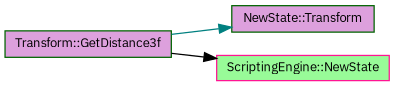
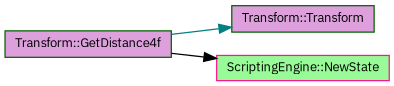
node "NewState::Transform": label "NewState::Transform" -> "Transform::Transform"
node "Transform::GetDistance3f": label "Transform::GetDistance3f" -> "Transform::GetDistance4f"
